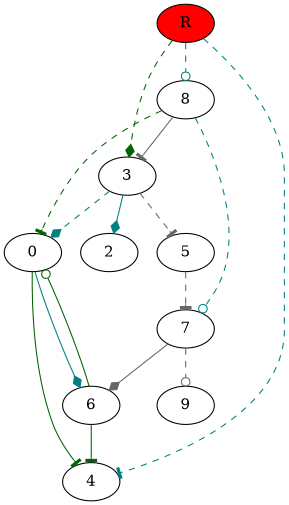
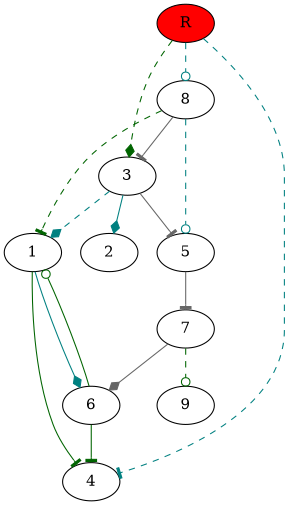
edge "8" -> "7": now "8" -> "5"
edge "3" -> "5": style dashed -> solid
node "0": label "0" -> "1"
edge "5" -> "7": style dashed -> solid
edge "7" -> "9": color gray40 -> darkgreen
